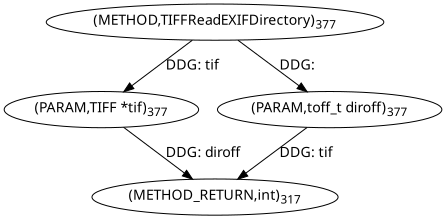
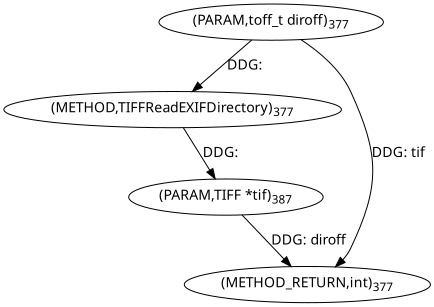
edge "(METHOD,TIFFReadEXIFDirectory)" -> "(PARAM,toff_t diroff)": reversed
edge "(METHOD,TIFFReadEXIFDirectory)" -> "(PARAM,TIFF *tif)": label "DDG: tif" -> "DDG: "
node "(PARAM,TIFF *tif)": text "377" -> "387"
node "(METHOD_RETURN,int)": text "317" -> "377"
